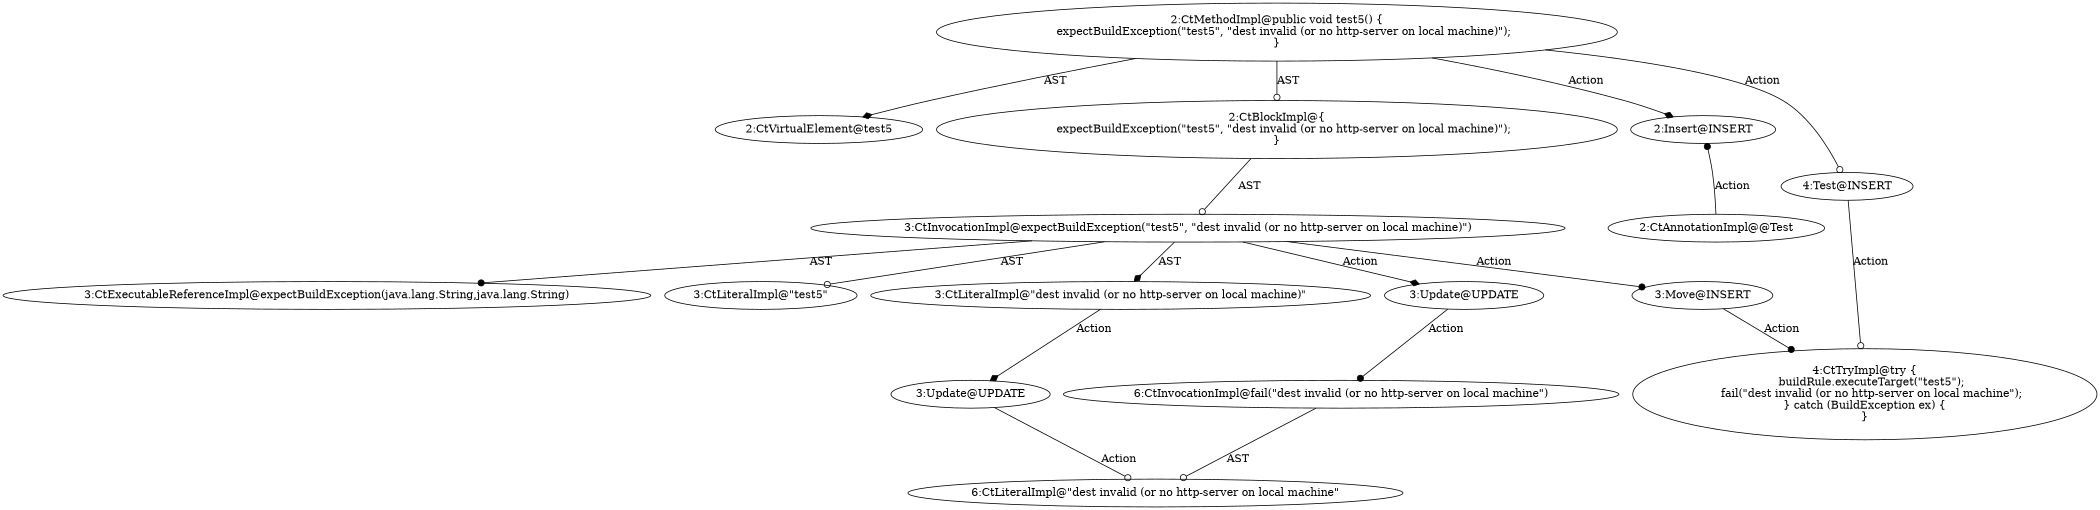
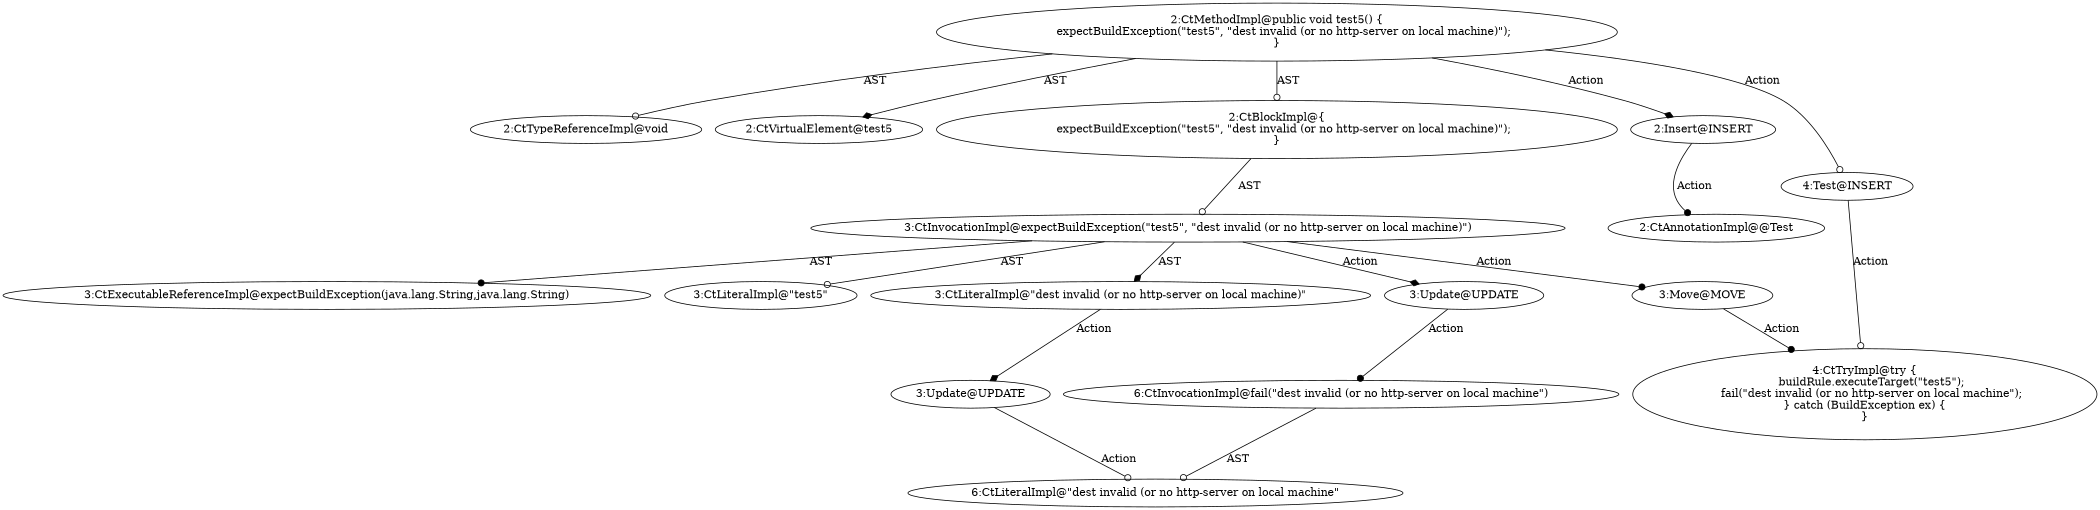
node "2:CtTypeReferenceImpl@void": added
edge "2:CtAnnotationImpl@@Test" -> "2:Insert@INSERT": reversed
node "3:Move@INSERT": label "3:Move@INSERT" -> "3:Move@MOVE"
